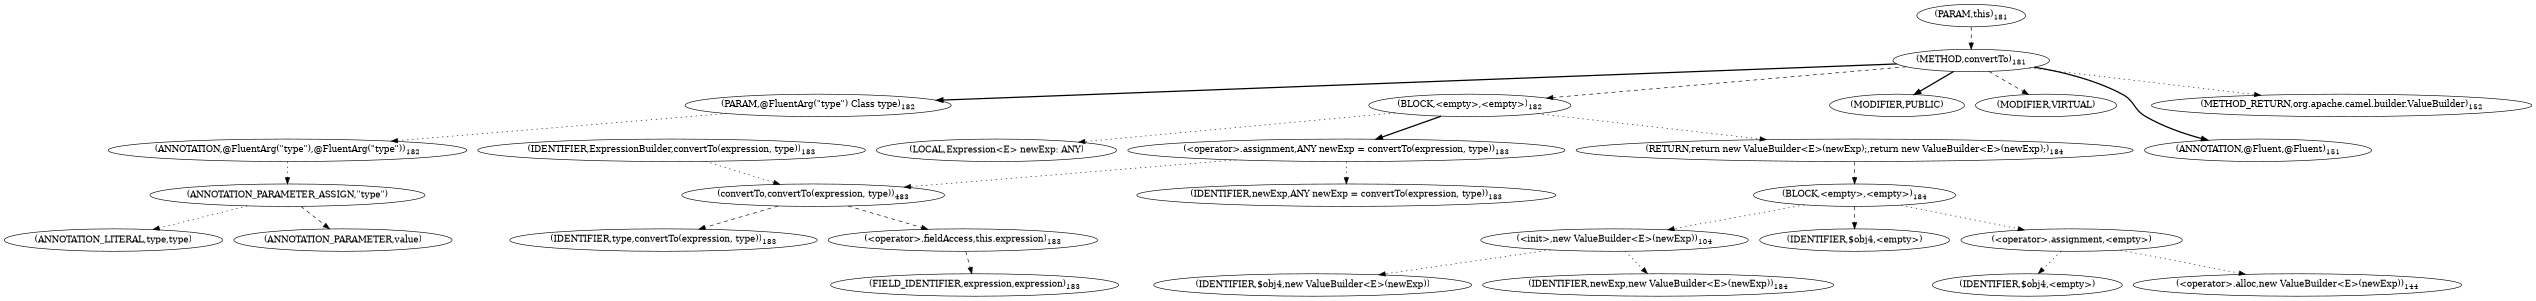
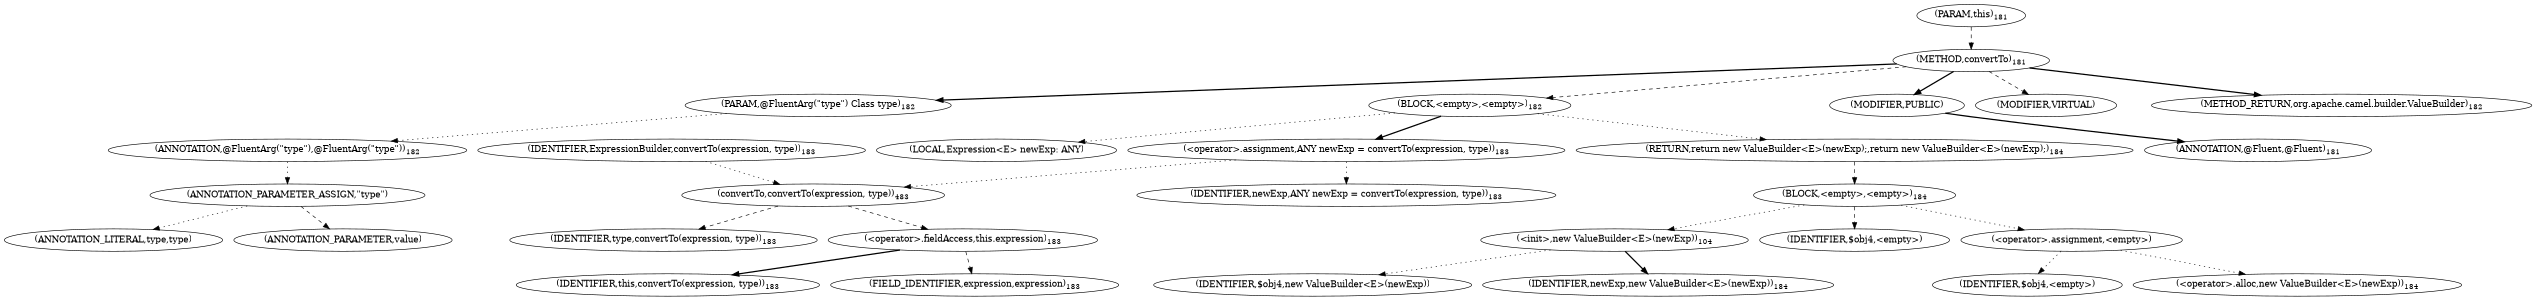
edge "(METHOD,convertTo)" -> "(METHOD_RETURN,org.apache.camel.builder.ValueBuilder)": style dotted -> bold
edge "(METHOD,convertTo)" -> "(ANNOTATION,@Fluent,@Fluent)": now "(MODIFIER,PUBLIC)" -> "(ANNOTATION,@Fluent,@Fluent)"
node "(METHOD_RETURN,org.apache.camel.builder.ValueBuilder)": text "152" -> "182"
node "(ANNOTATION,@Fluent,@Fluent)": text "151" -> "181"
edge "(<init>,new ValueBuilder<E>(newExp))" -> "(IDENTIFIER,newExp,new ValueBuilder<E>(newExp))": style dotted -> bold
node "(<operator>.alloc,new ValueBuilder<E>(newExp))": text "144" -> "184"
node "(IDENTIFIER,this,convertTo(expression, type))": added
